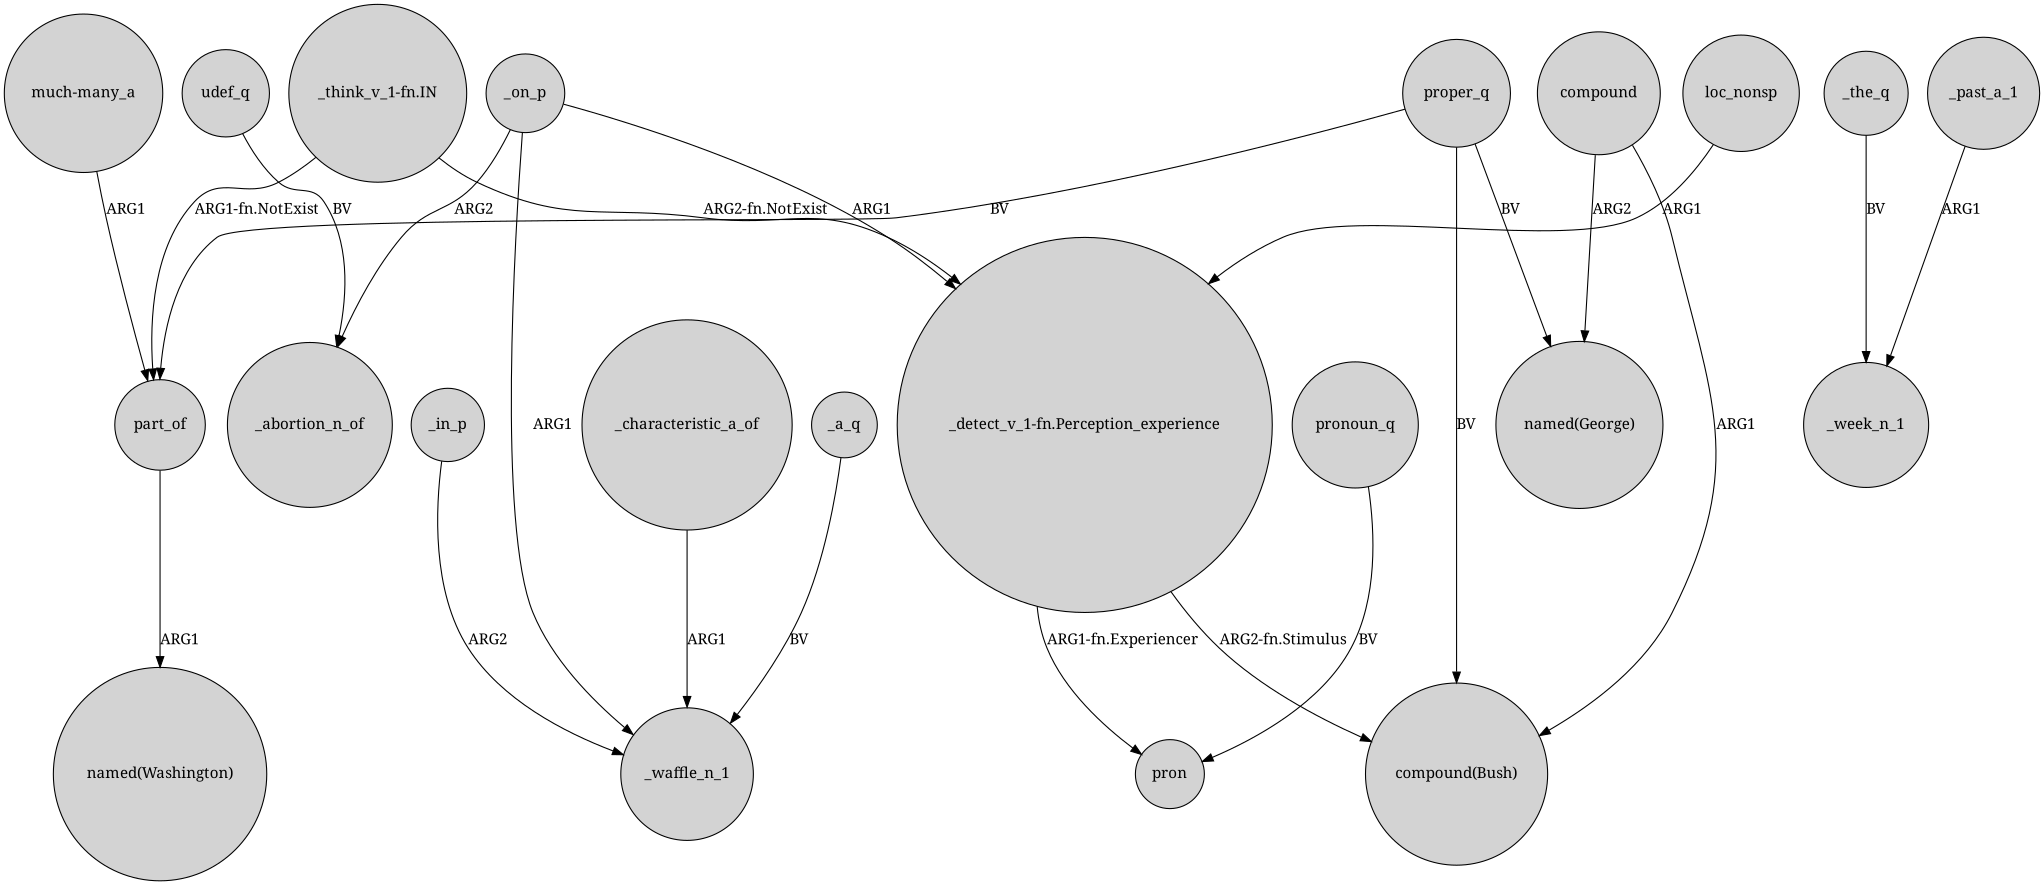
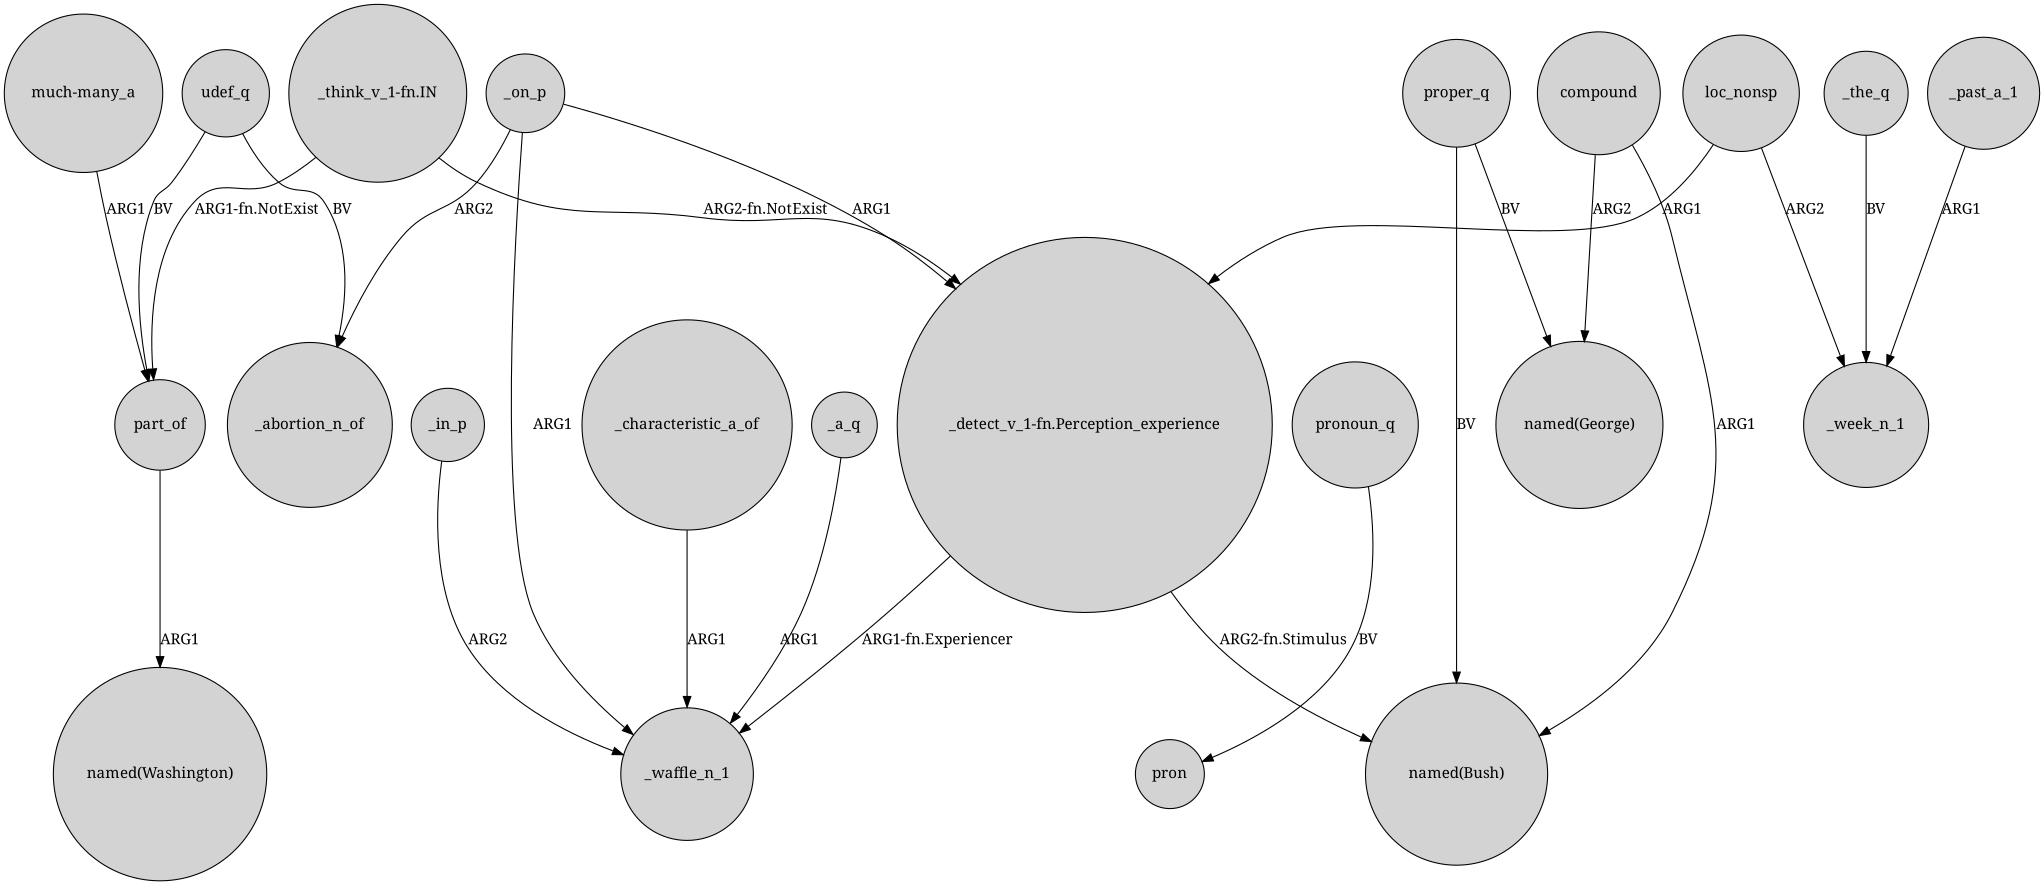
edge "proper_q" -> "part_of": now "udef_q" -> "part_of"
edge "loc_nonsp" -> "_week_n_1": added, label "ARG2"
edge "_a_q" -> "_waffle_n_1": label "BV" -> "ARG1"
edge "_detect_v_1-fn.Perception_experience" -> "pron": now "_detect_v_1-fn.Perception_experience" -> "_waffle_n_1"
node "compound(Bush)": label "compound(Bush)" -> "named(Bush)"
